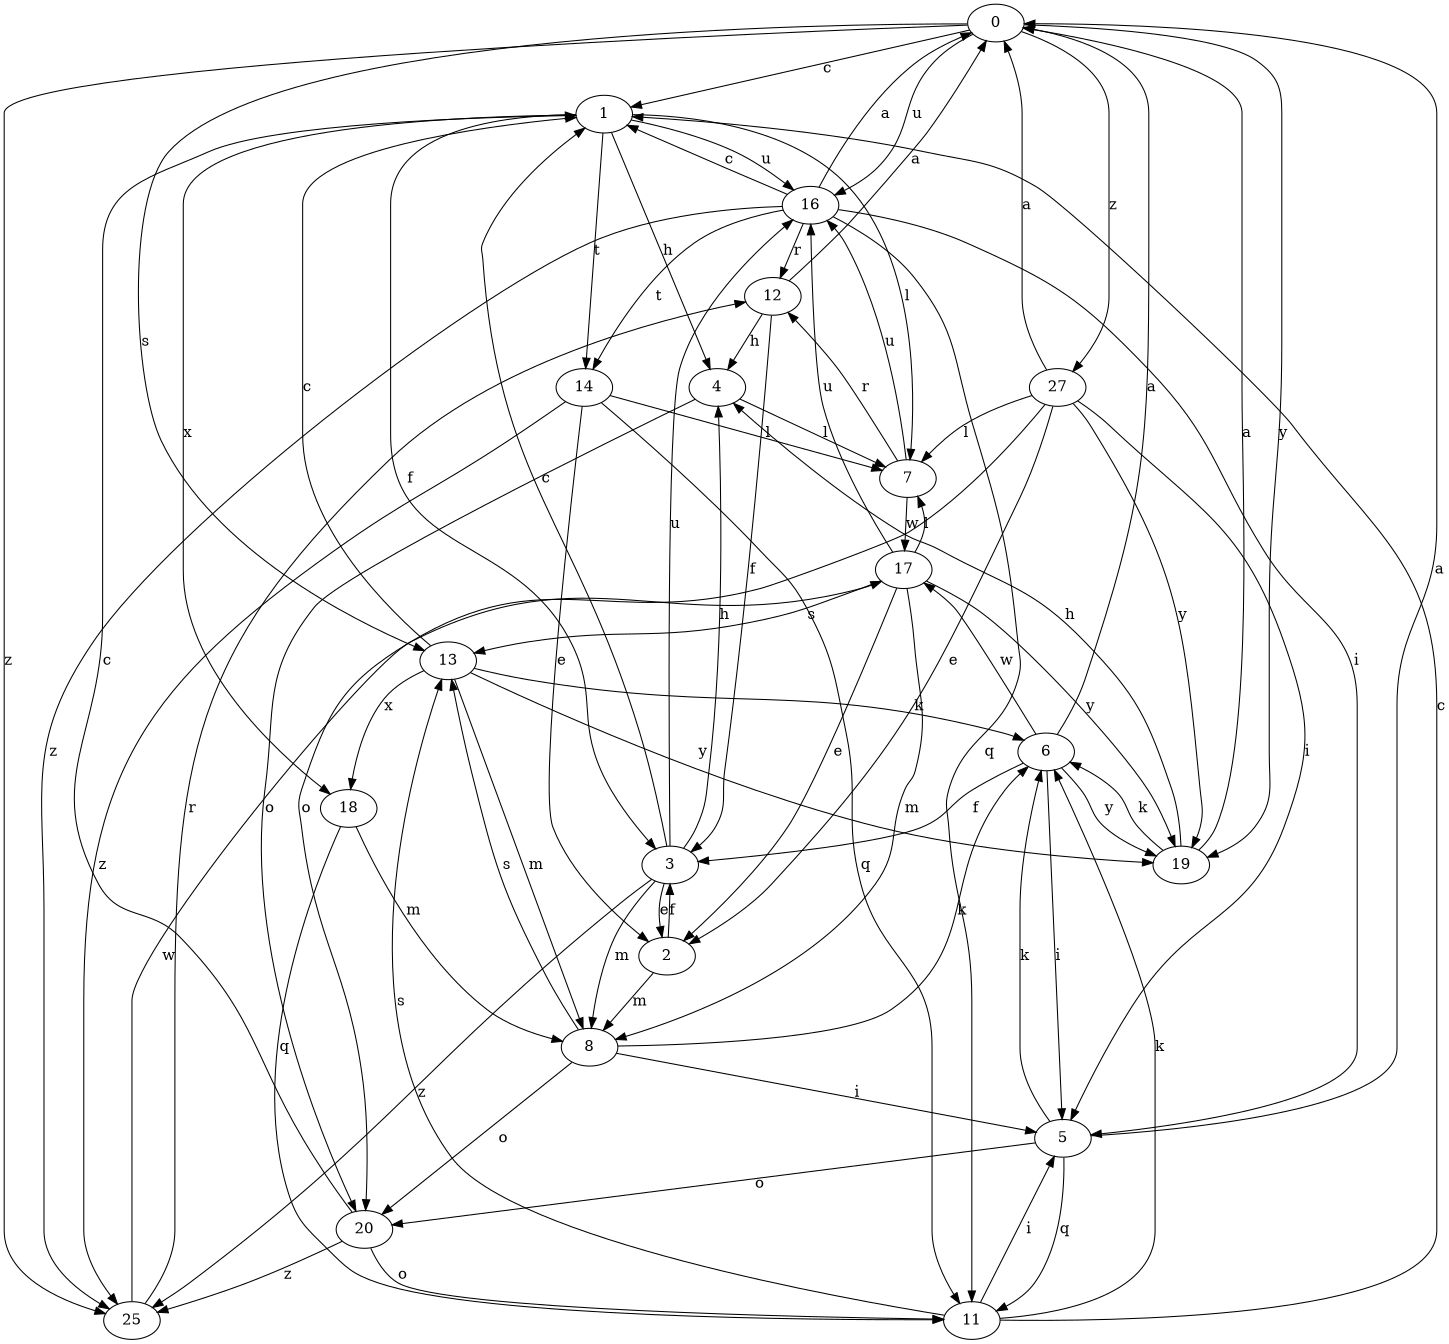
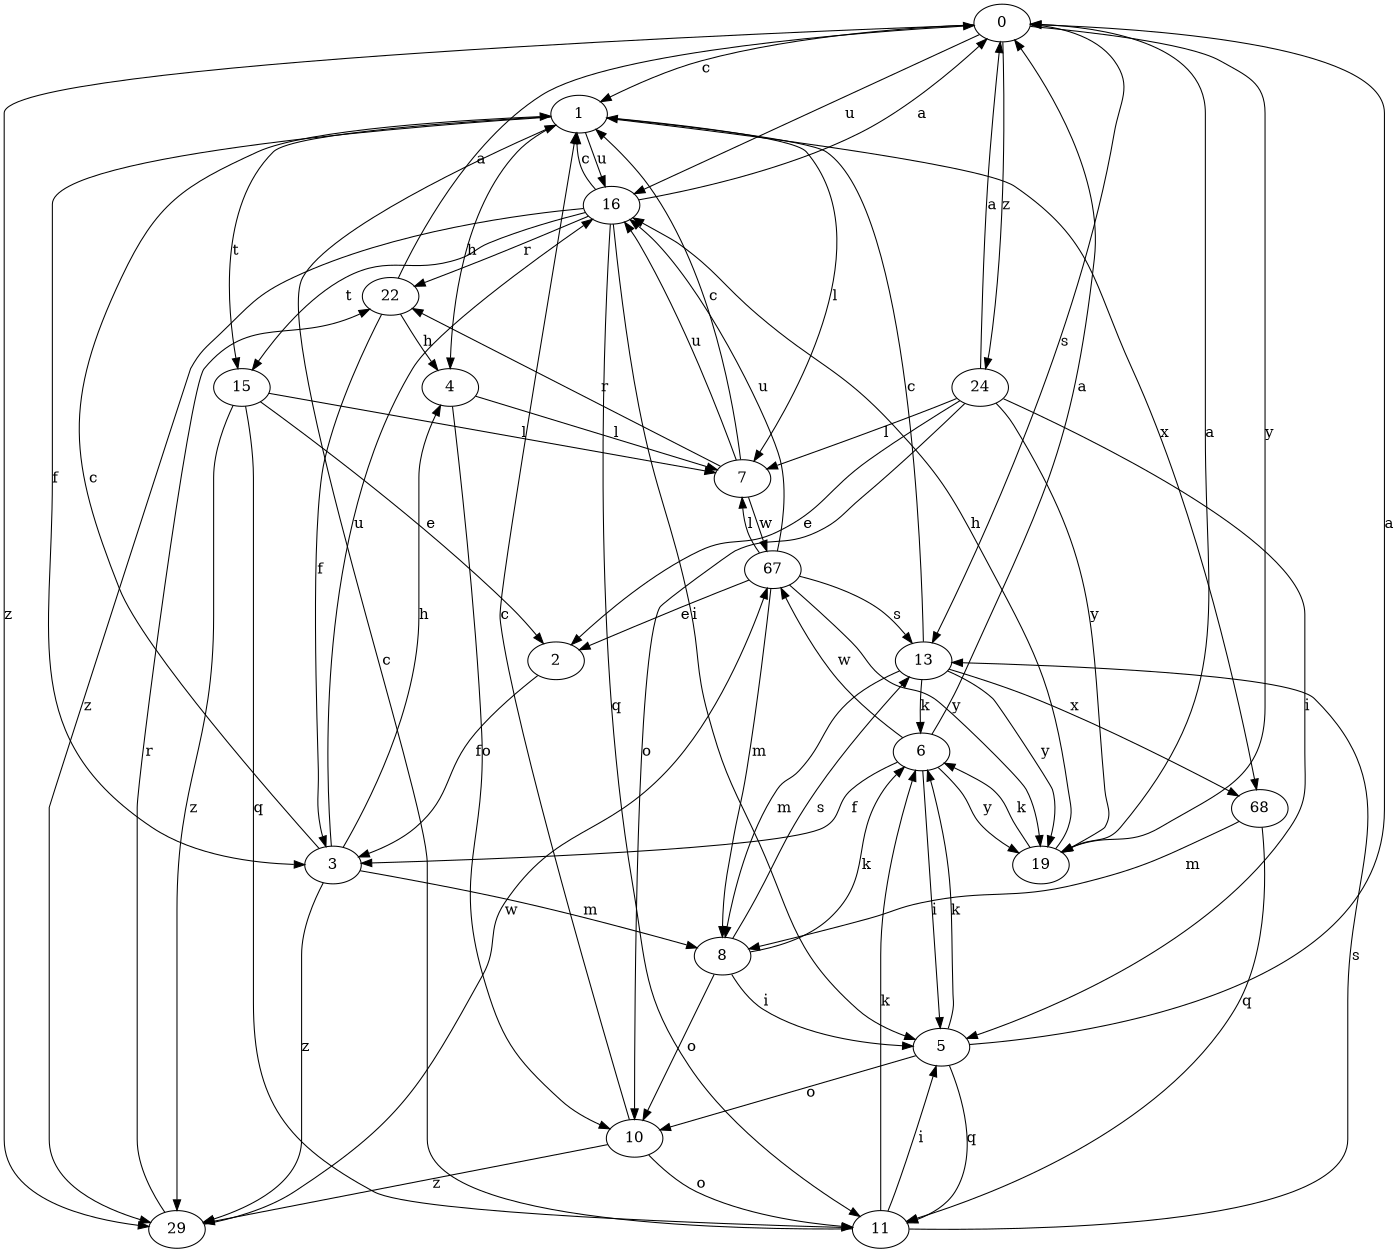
edge "7" -> "1": added, label "c"
node "12": label "12" -> "22"
node "14": label "14" -> "15"
node "27": label "27" -> "24"
node "17": label "17" -> "67"
edge "19" -> "4": now "19" -> "16"
node "18": label "18" -> "68"
edge "3" -> "2": removed, label "e"
edge "2" -> "8": removed, label "m"
node "20": label "20" -> "10"
node "25": label "25" -> "29"
